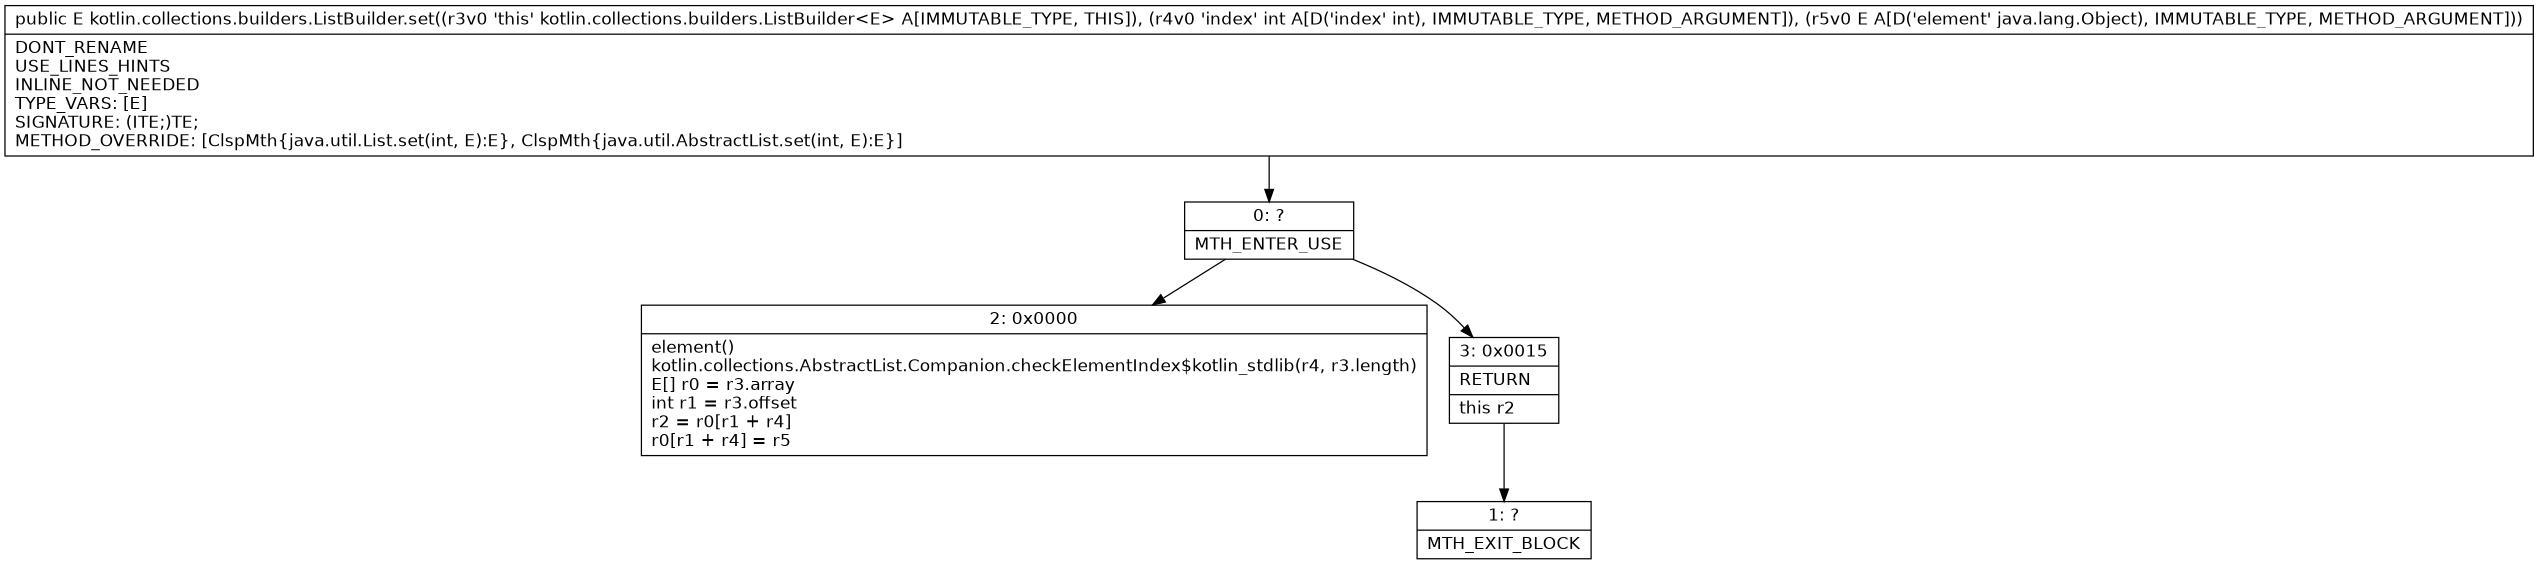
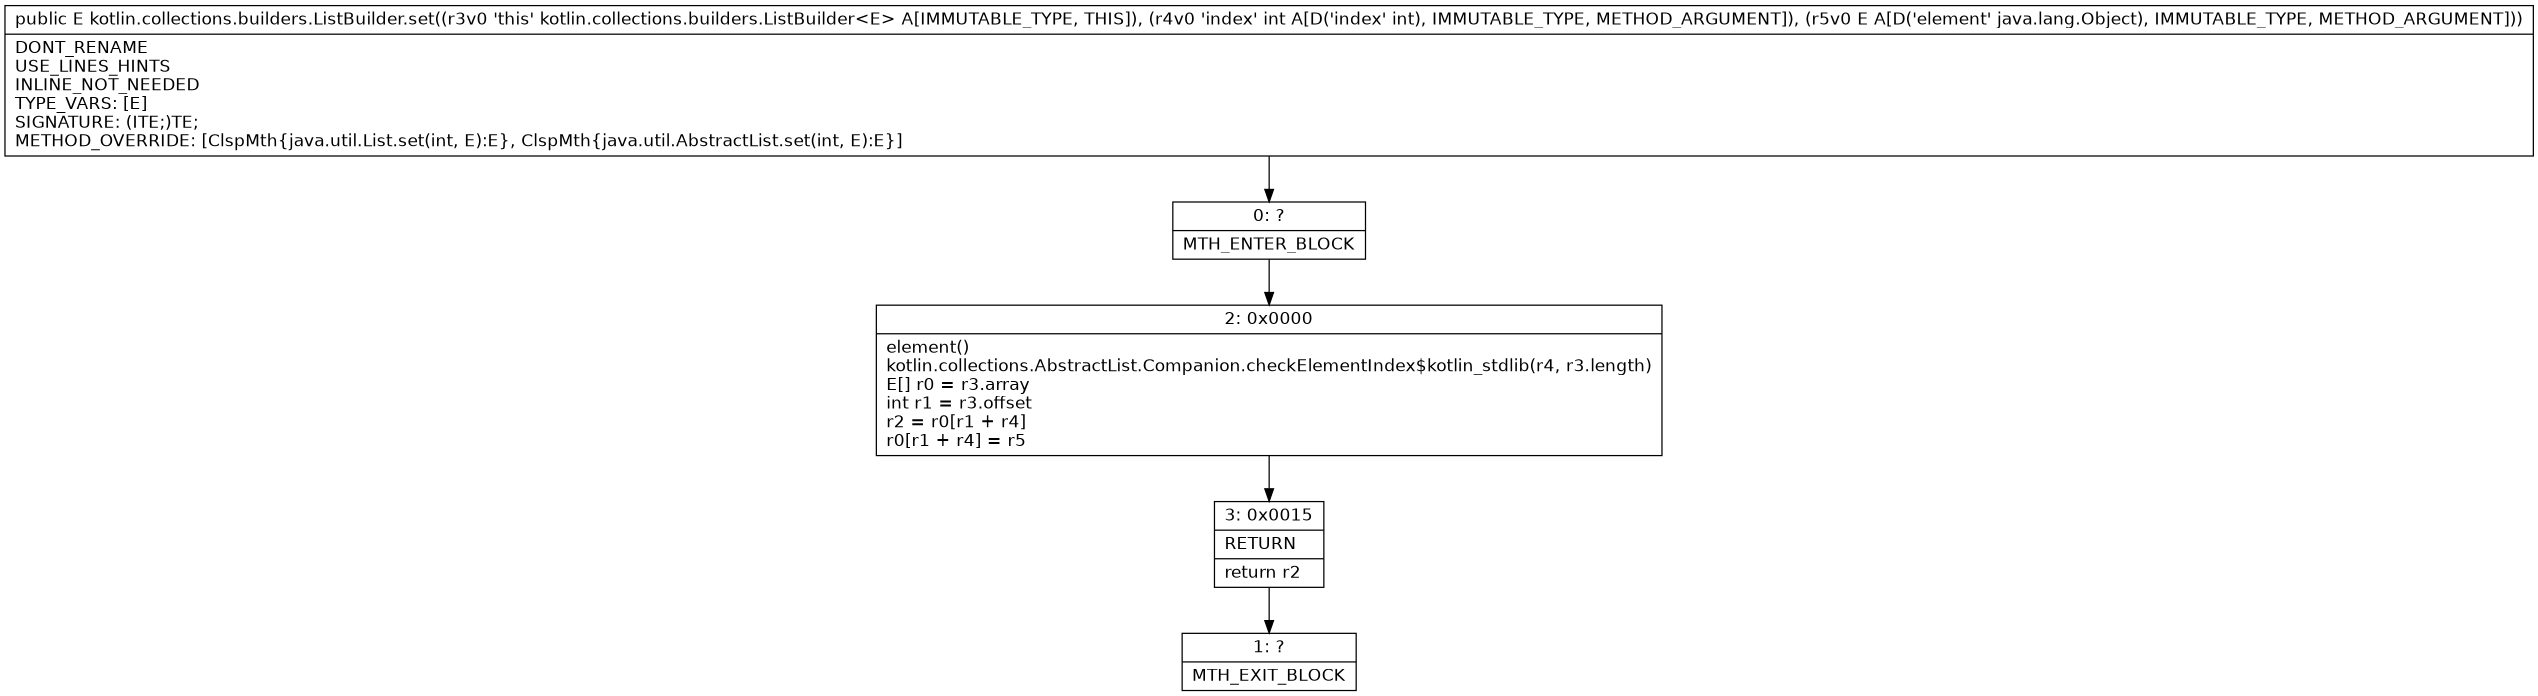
node "0: ?": text "MTH_ENTER_USE" -> "MTH_ENTER_BLOCK"
edge "0: ?" -> "3: 0x0015": now "2: 0x0000" -> "3: 0x0015"
node "3: 0x0015": text "this r2" -> "return r2"
